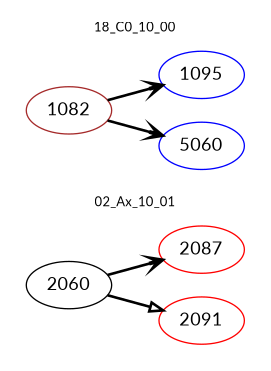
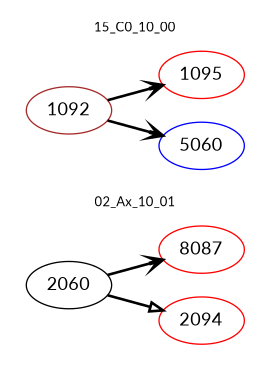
cluster "18_C0_10_00": label "18_C0_10_00" -> "15_C0_10_00"
node "1095": color blue -> red
node "1082": label "1082" -> "1092"
node "2087": label "2087" -> "8087"
node "2091": label "2091" -> "2094"
